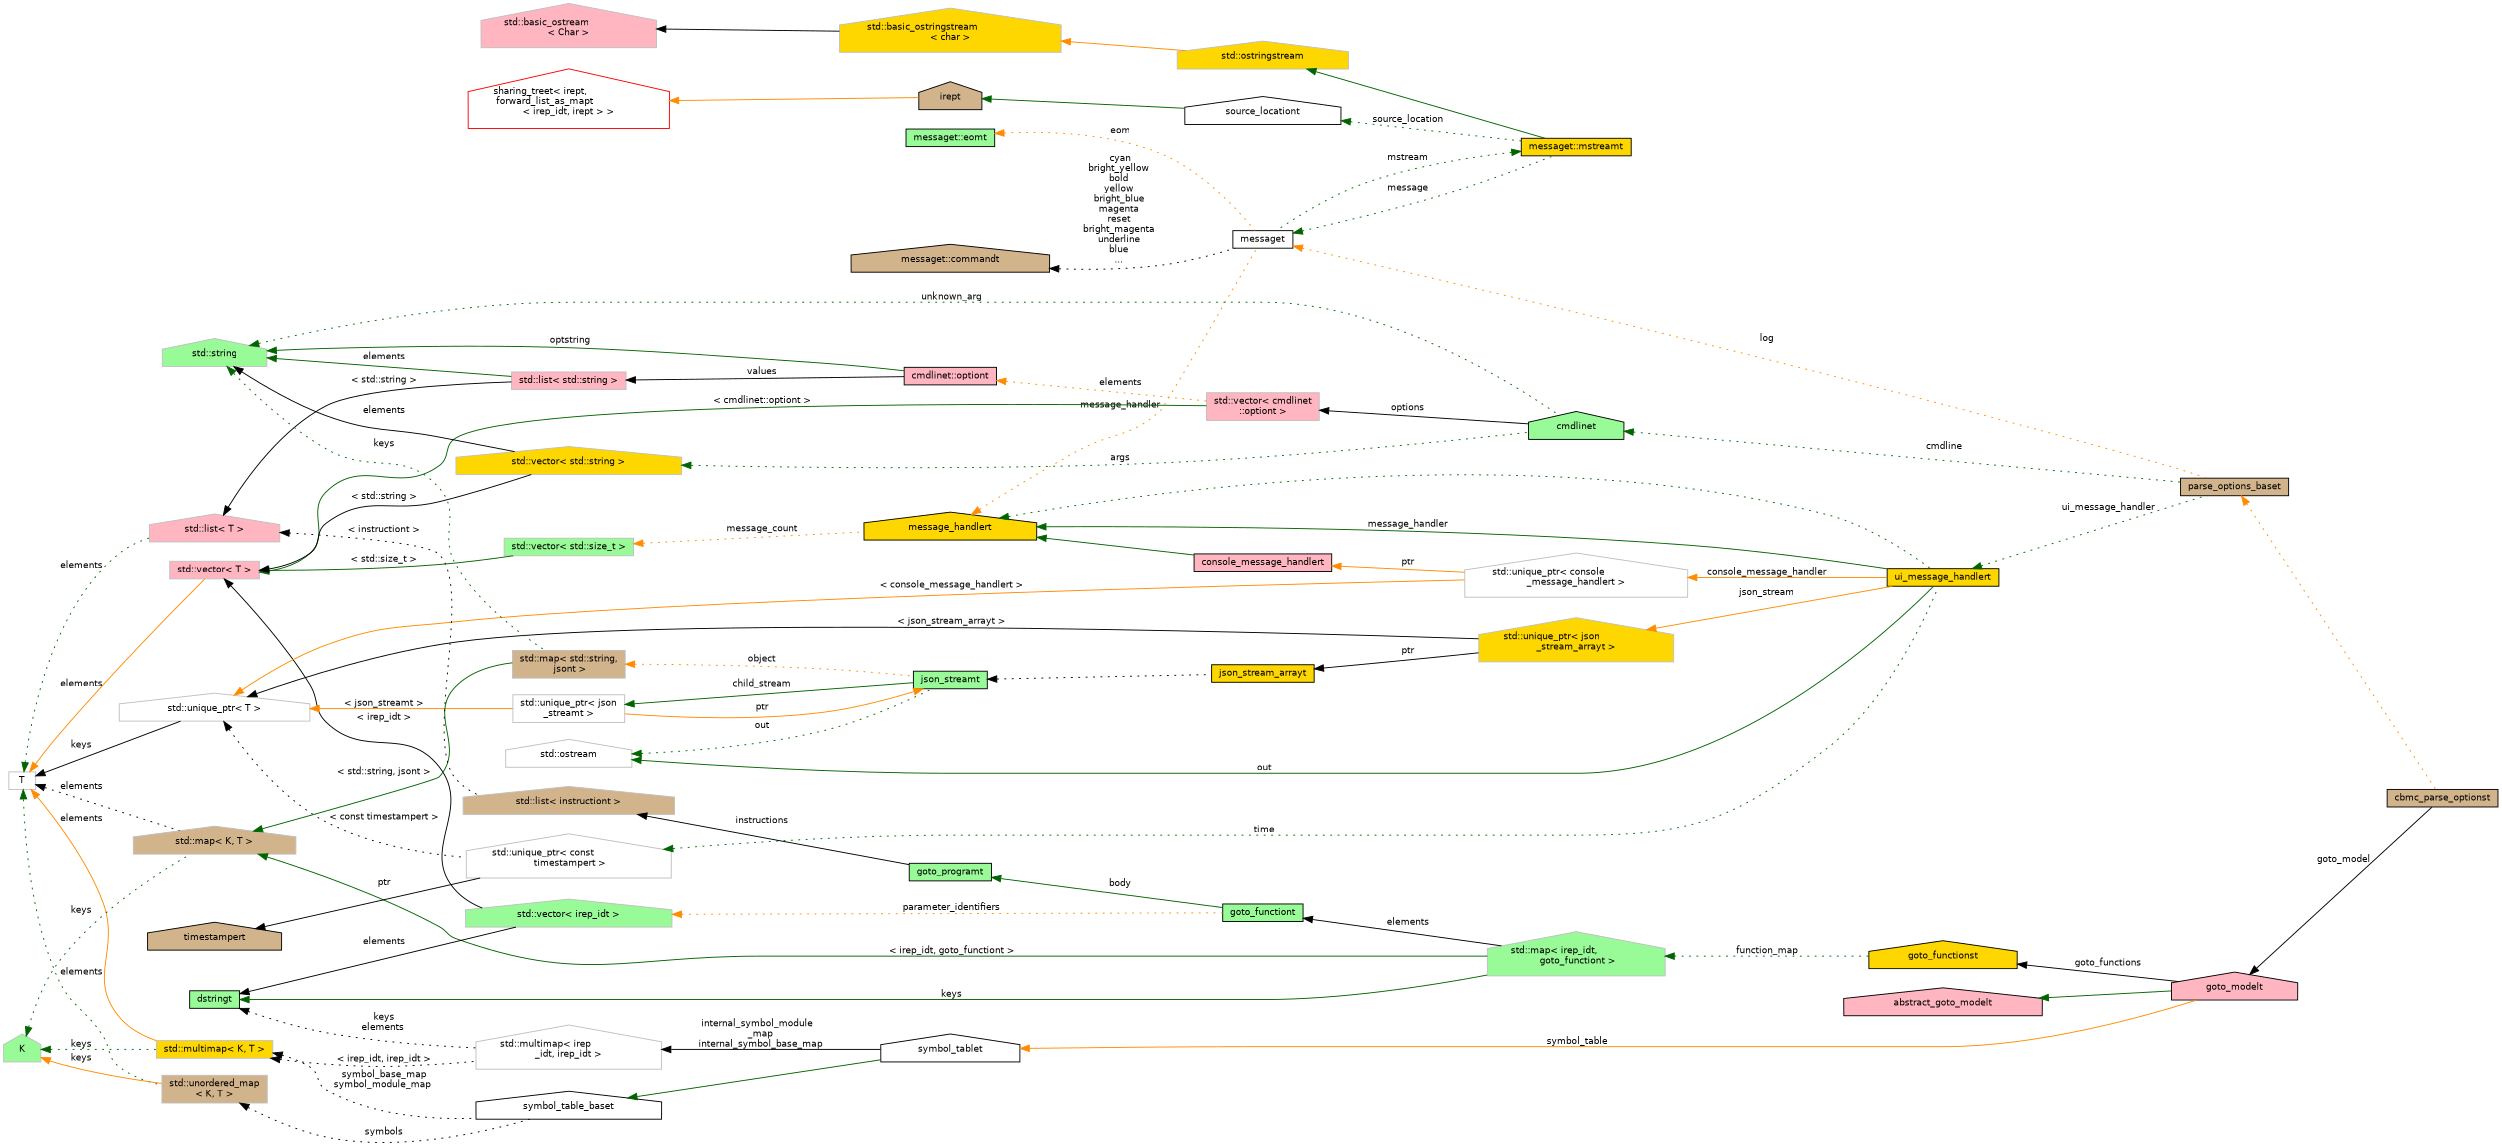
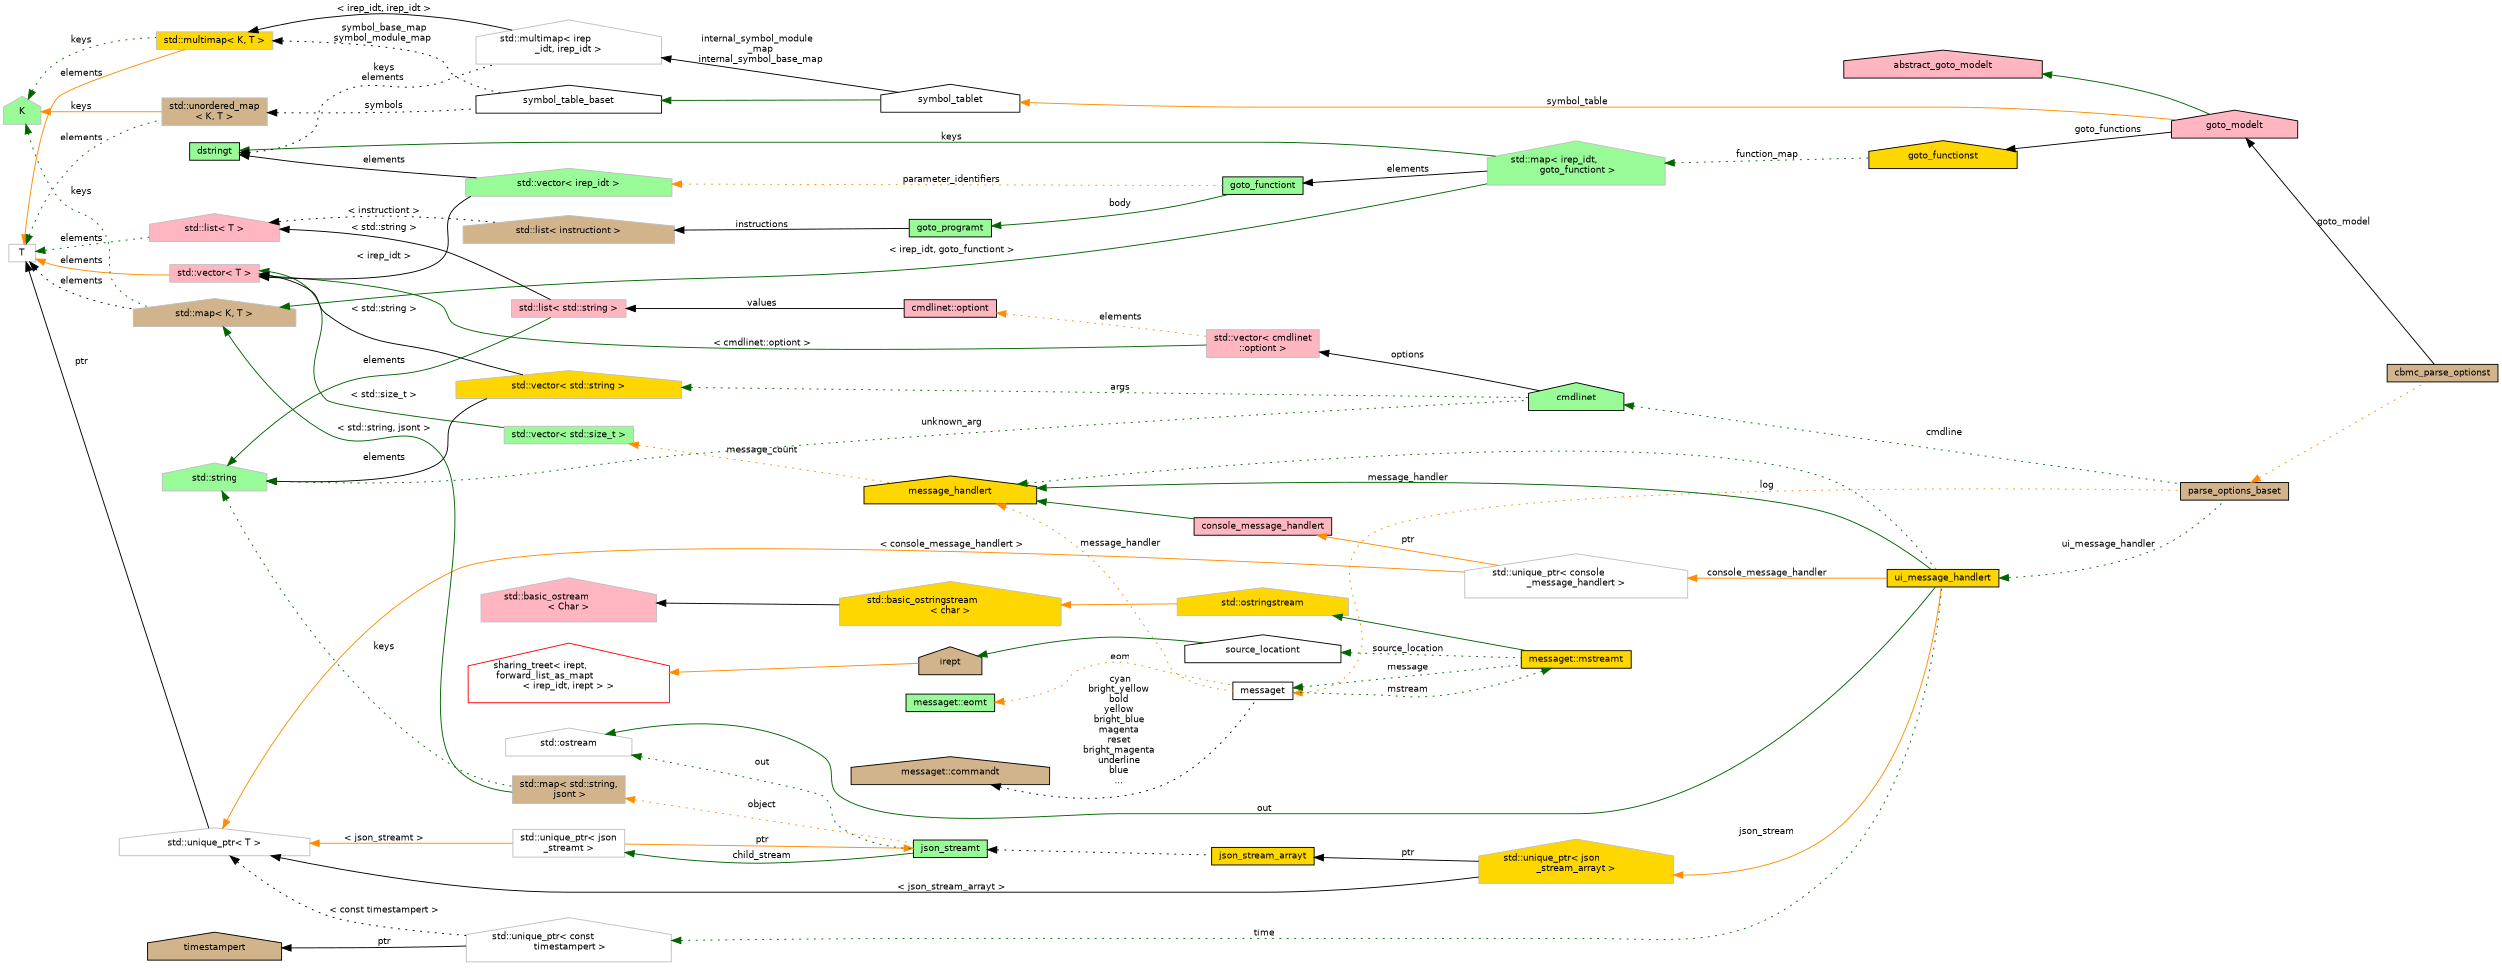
edge "cmdlinet::optiont" -> "std::string": removed, label "optstring"
edge "std::unique_ptr< T >" -> "T": label " keys" -> " ptr"
edge "std::multimap< irep _idt, irep_idt >" -> "std::multimap< K, T >": style dotted -> solid
